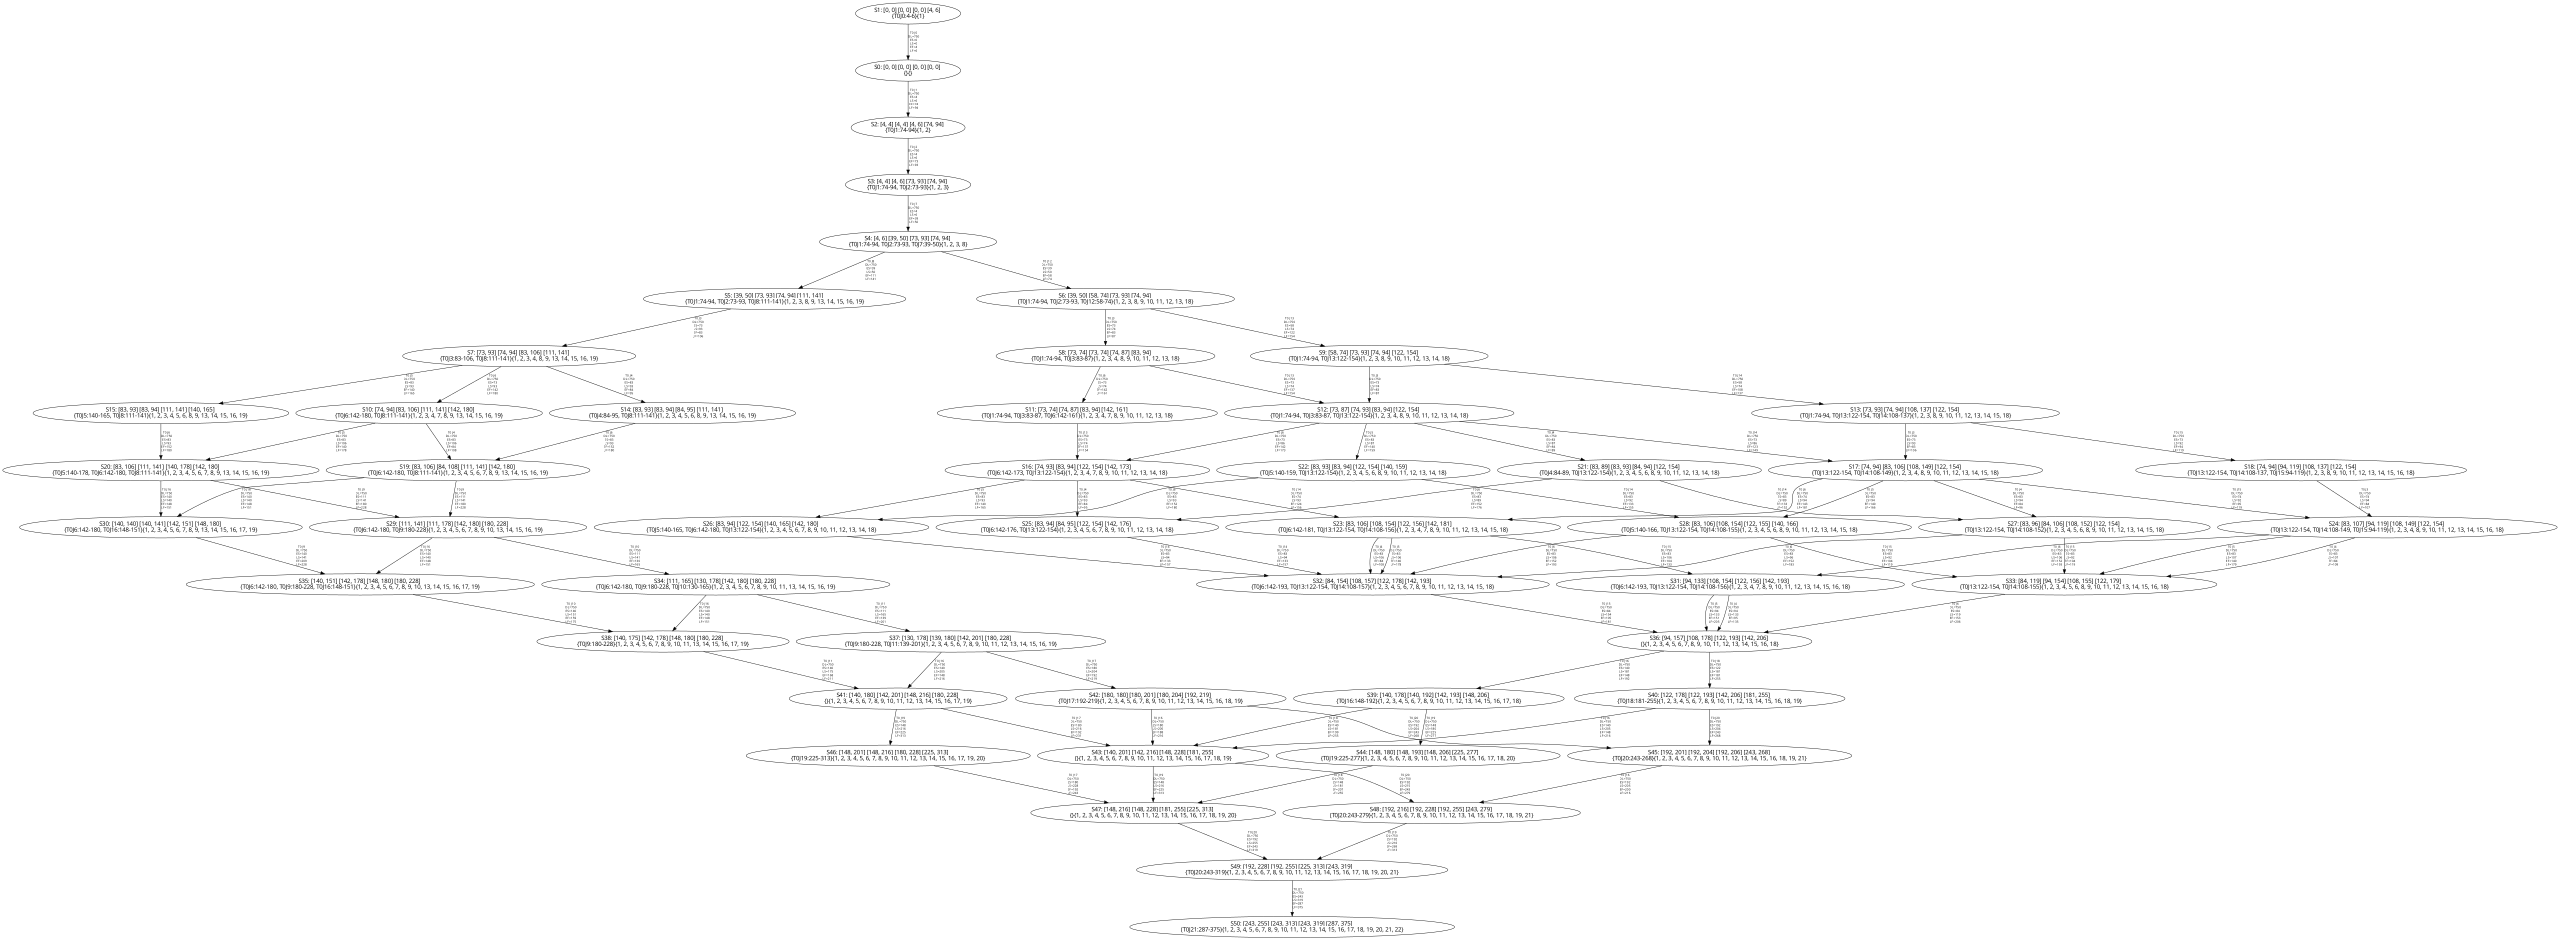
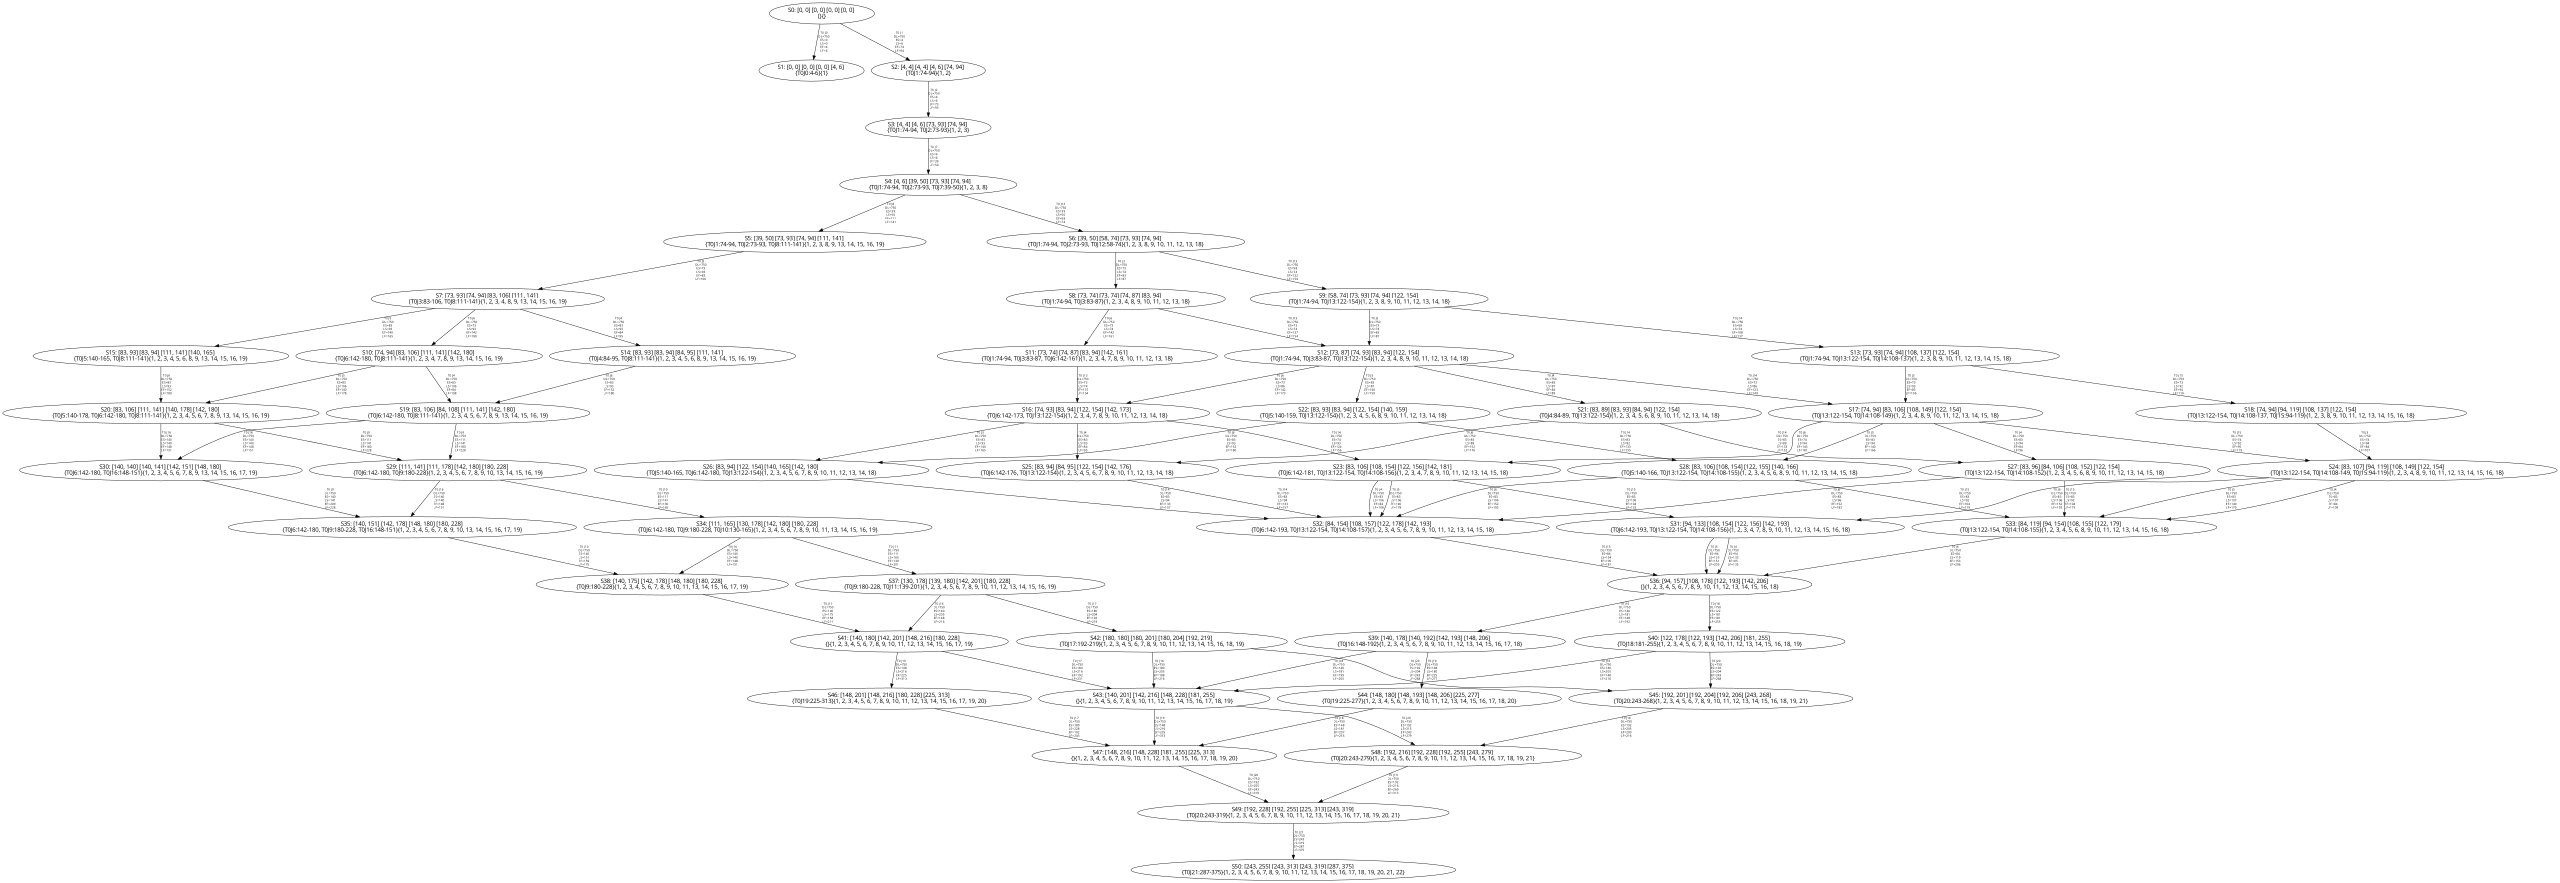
edge "S1: [0, 0] [0, 0] [0, 0] [4, 6] {T0J0:4-6}{1}" -> "S0: [0, 0] [0, 0] [0, 0] [0, 0] {}{}": reversed
